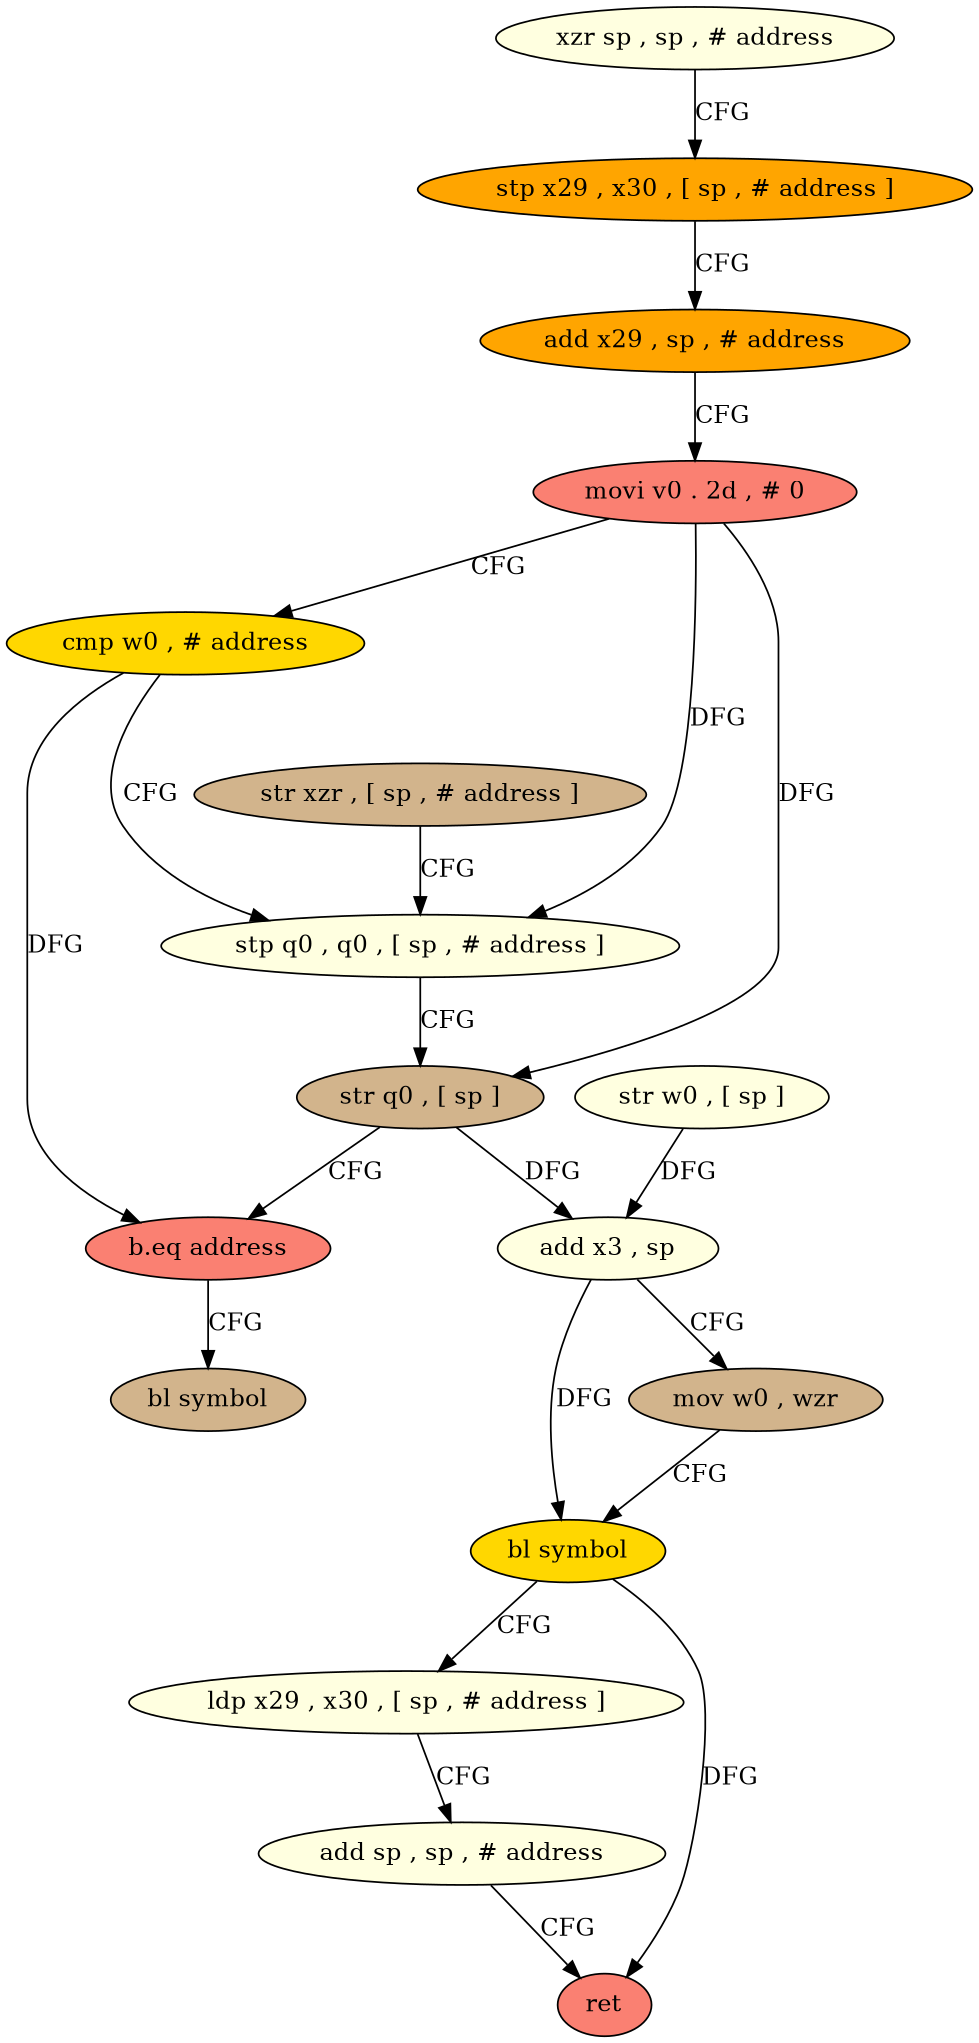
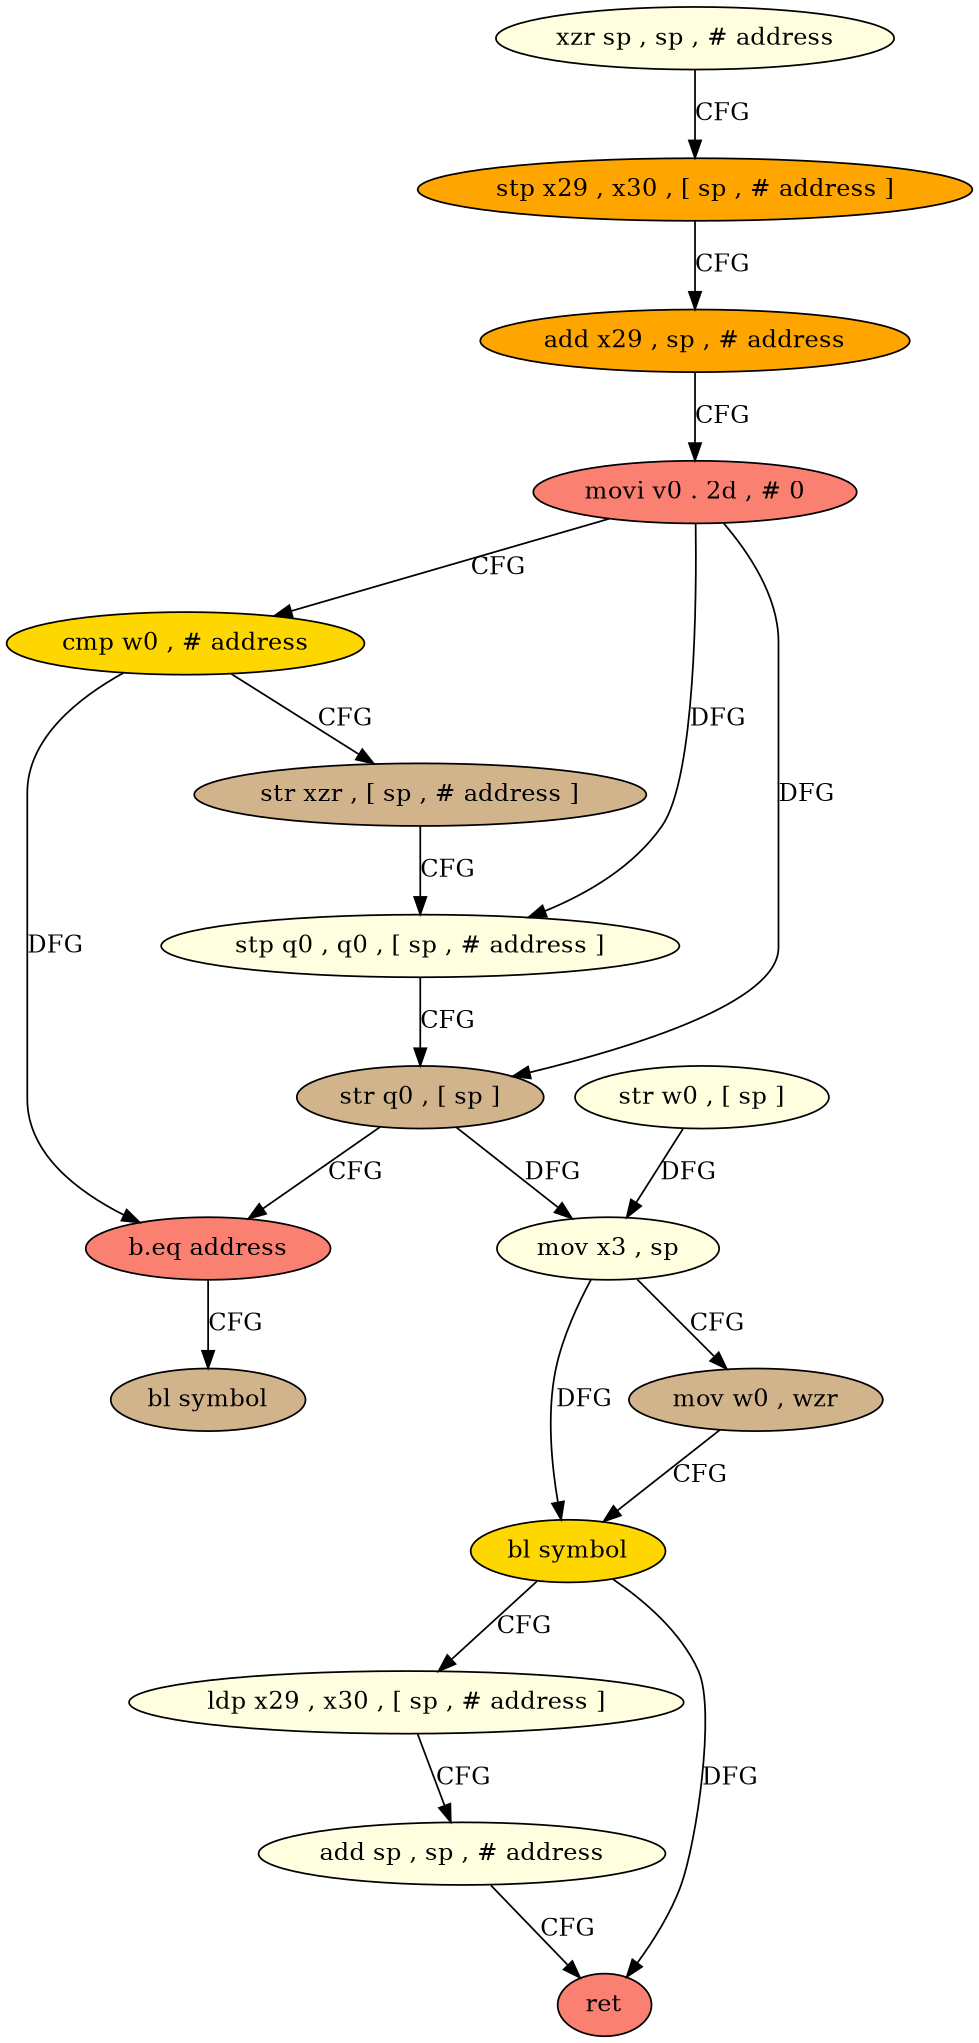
edge "cmp w0 , # address" -> "stp q0 , q0 , [ sp , # address ]": now "cmp w0 , # address" -> "str xzr , [ sp , # address ]"
node "add x3 , sp": label "add x3 , sp" -> "mov x3 , sp"
